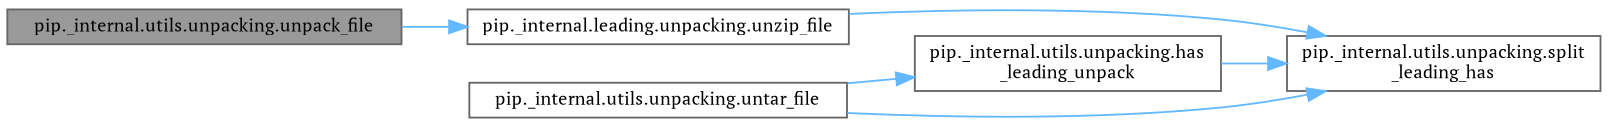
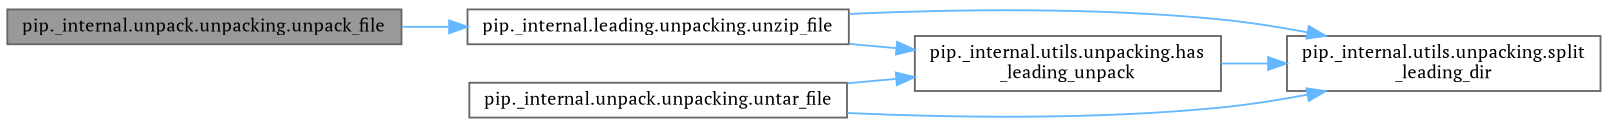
node "pip._internal.utils.unpacking.unpack_file": label "pip._internal.utils.unpacking.unpack_file" -> "pip._internal.unpack.unpacking.unpack_file"
edge "pip._internal.leading.unpacking.unzip_file" -> "pip._internal.utils.unpacking.has _leading_unpack": added
node "pip._internal.utils.unpacking.split _leading_has": label "pip._internal.utils.unpacking.split _leading_has" -> "pip._internal.utils.unpacking.split _leading_dir"
node "pip._internal.utils.unpacking.untar_file": label "pip._internal.utils.unpacking.untar_file" -> "pip._internal.unpack.unpacking.untar_file"
